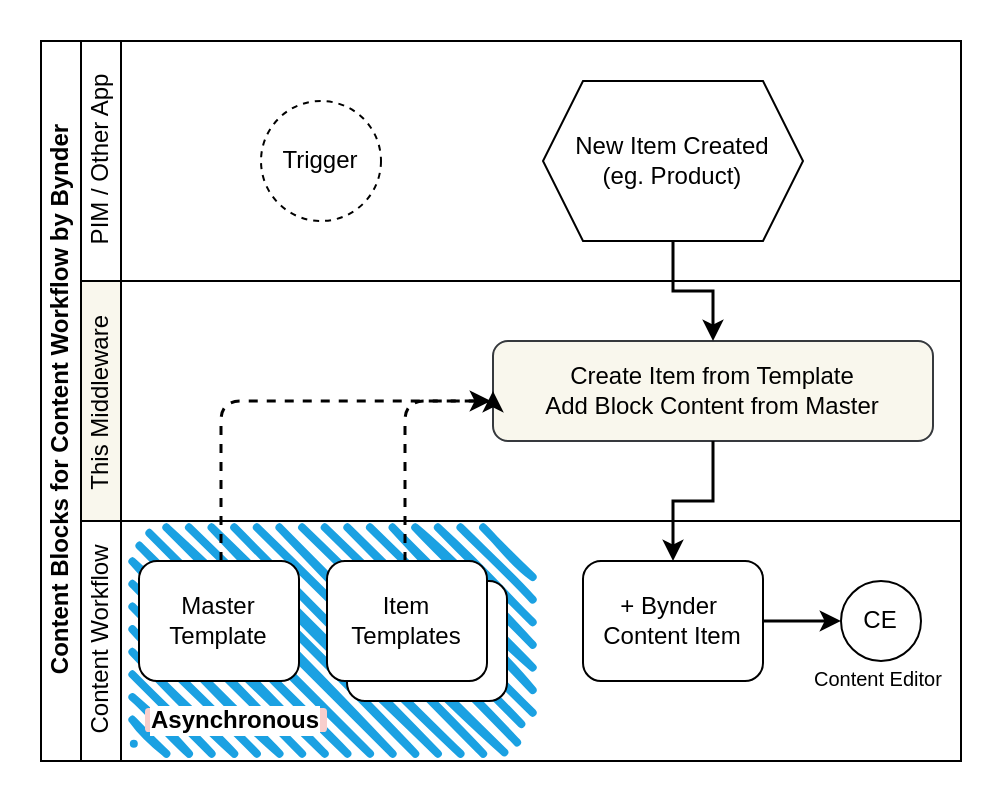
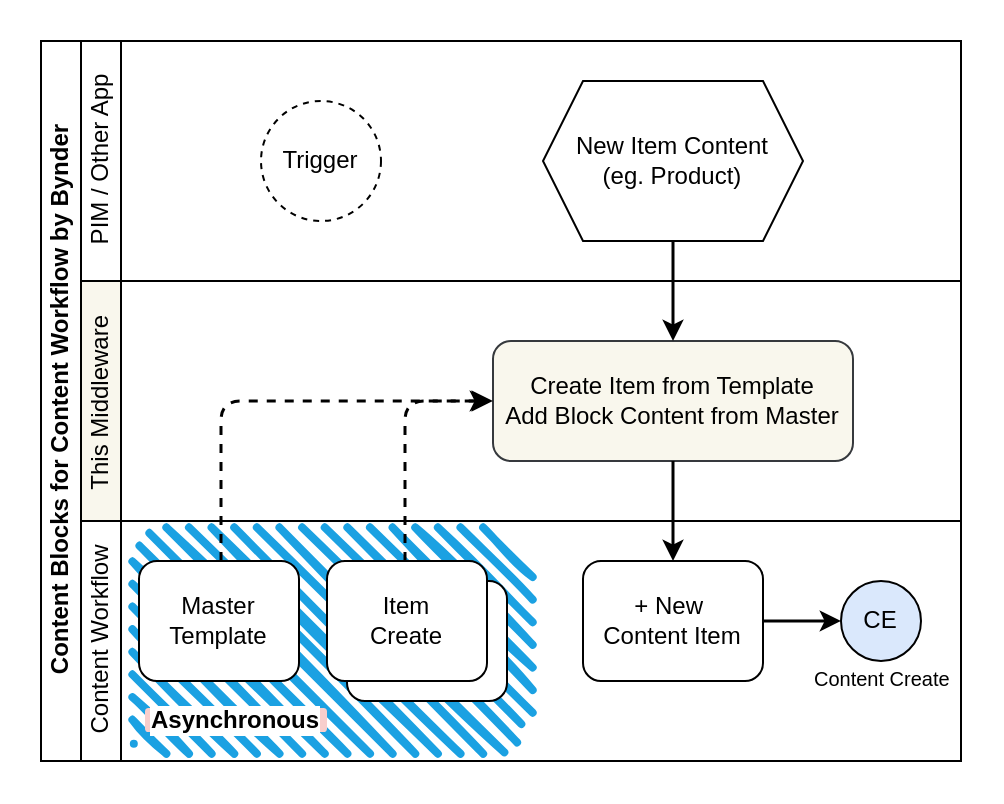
node "New Item Created (eg. Product)": label "New Item Created (eg. Product)" -> "New Item Content (eg. Product)"
node "Create Item from Template Add Block Content from Master": size 440x100 -> 360x120
node "Item Templates": label "Item Templates" -> "Item Create"
node "+ Bynder Content Item": label "+ Bynder Content Item" -> "+ New Content Item"
node "CE": fillcolor #ffffff -> #dae8fc
node "Content Editor": label "Content Editor" -> "Content Create"
